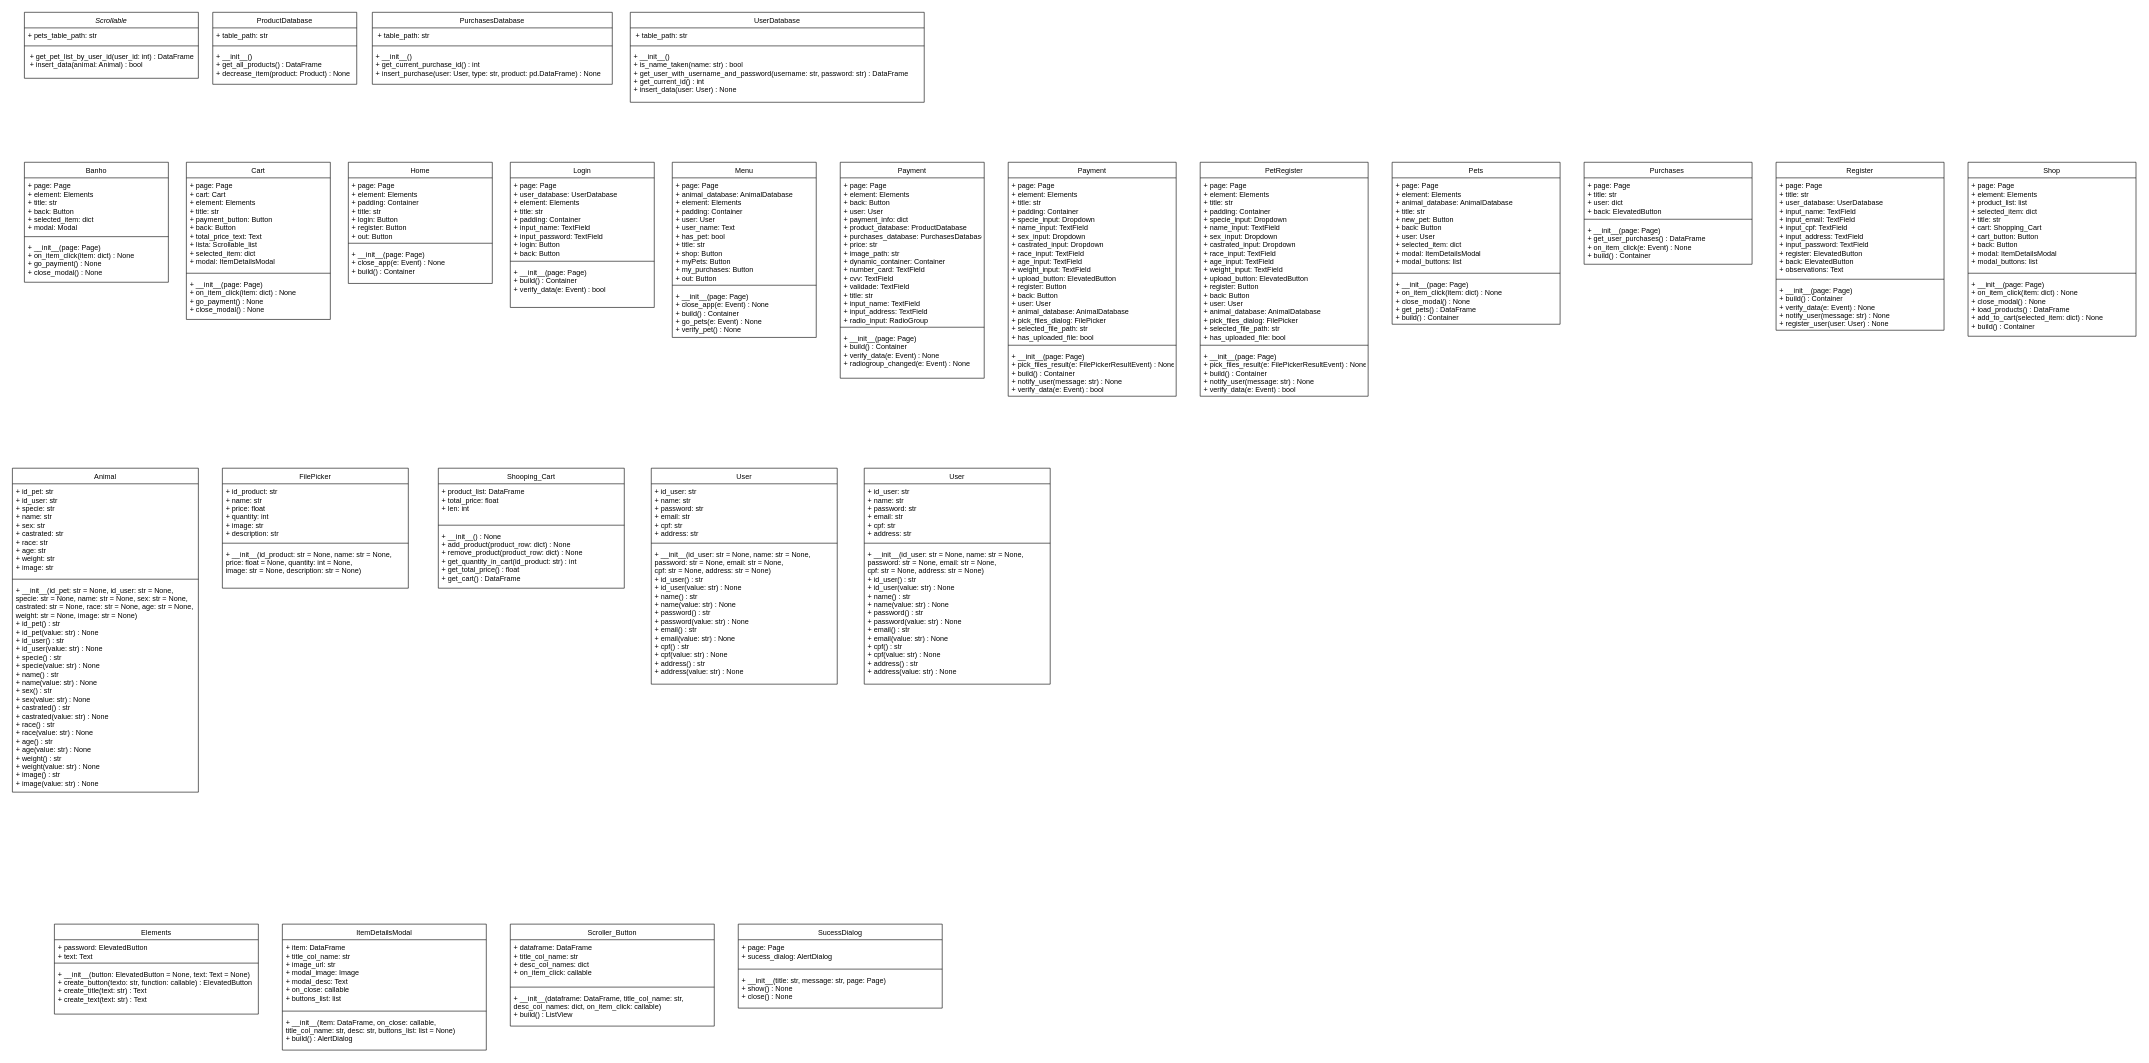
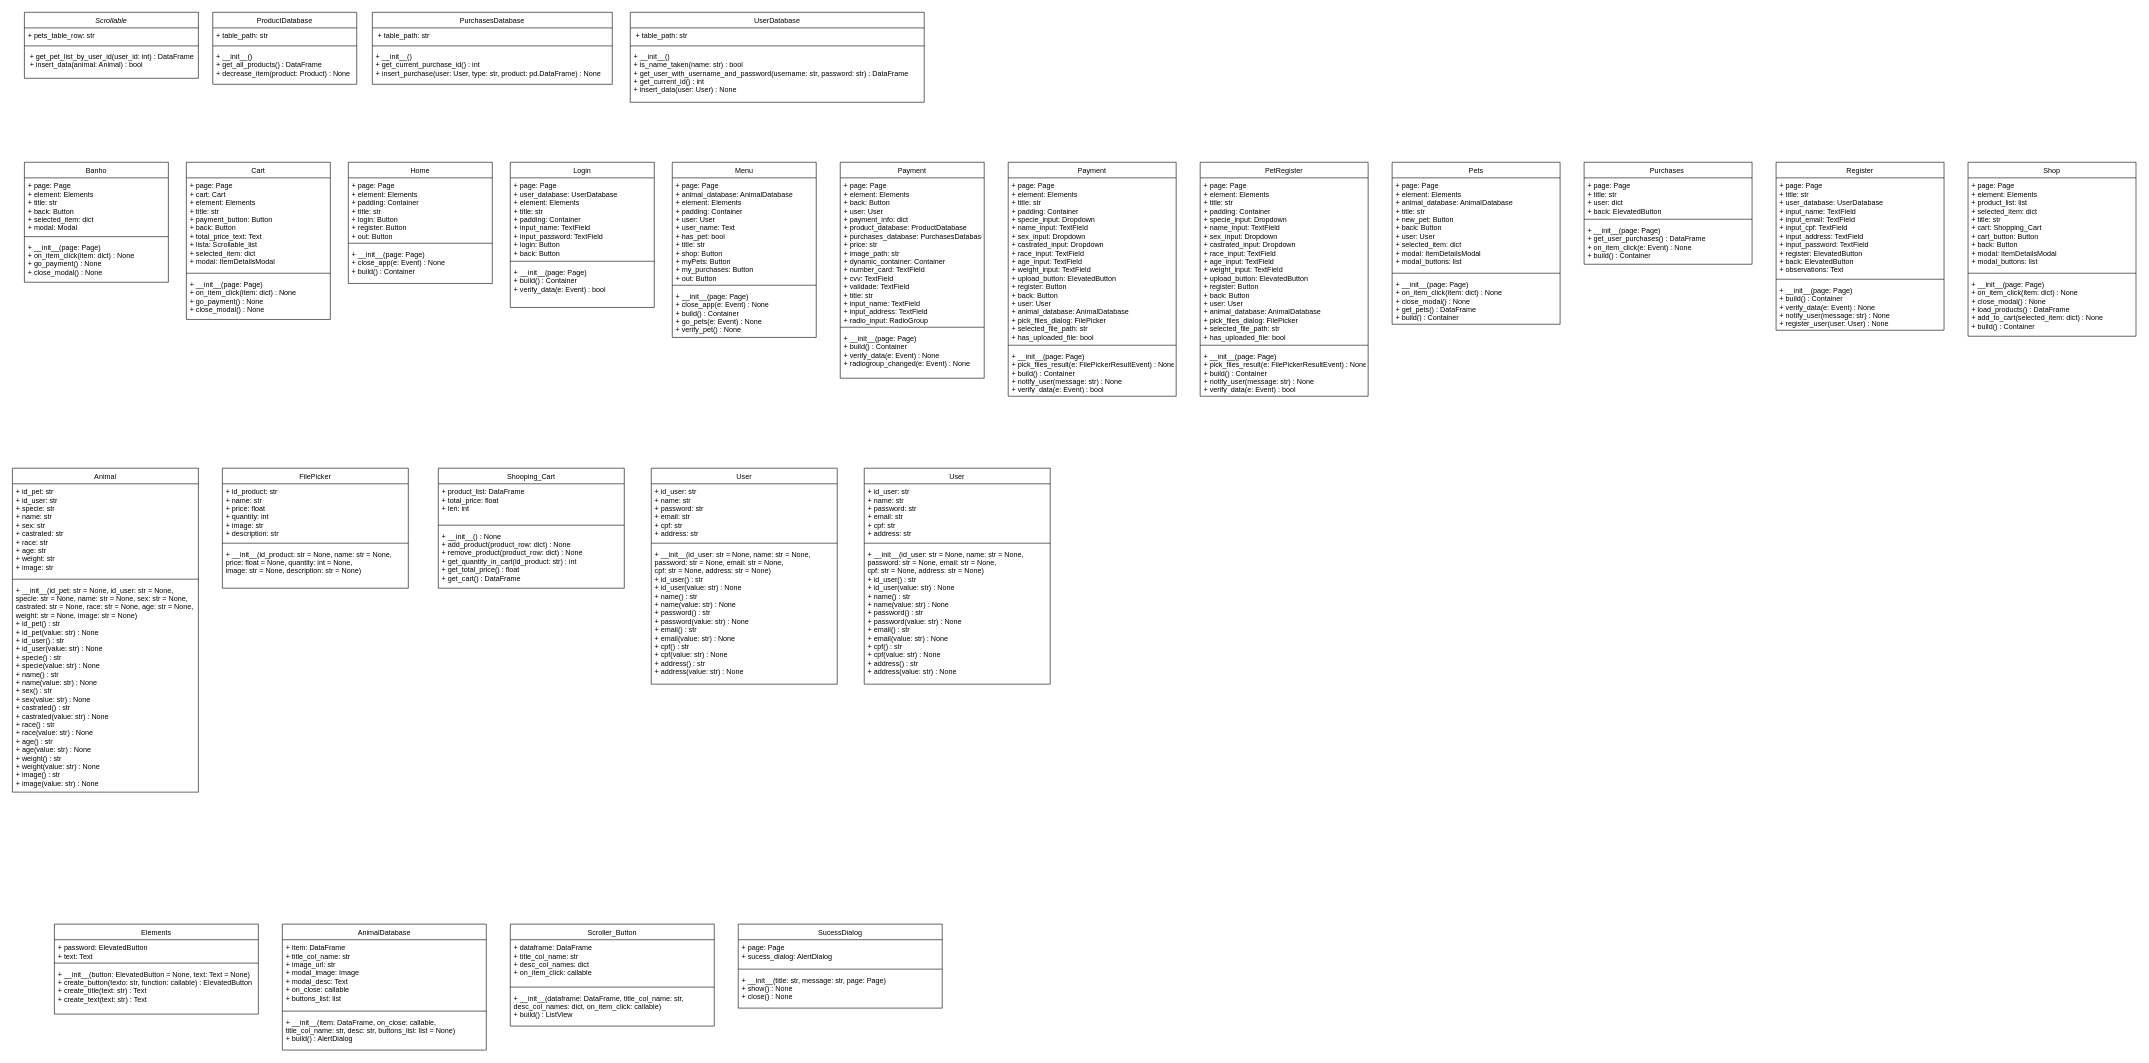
node "+ pets_table_path: str": label "+ pets_table_path: str" -> "+ pets_table_row: str"
node "ItemDetailsModal": label "ItemDetailsModal" -> "AnimalDatabase"
